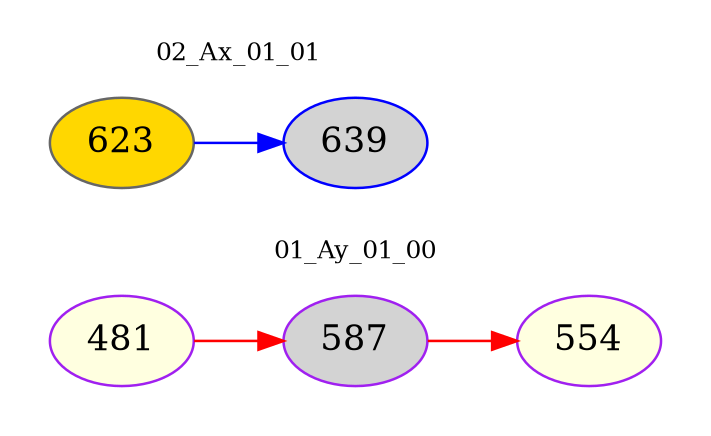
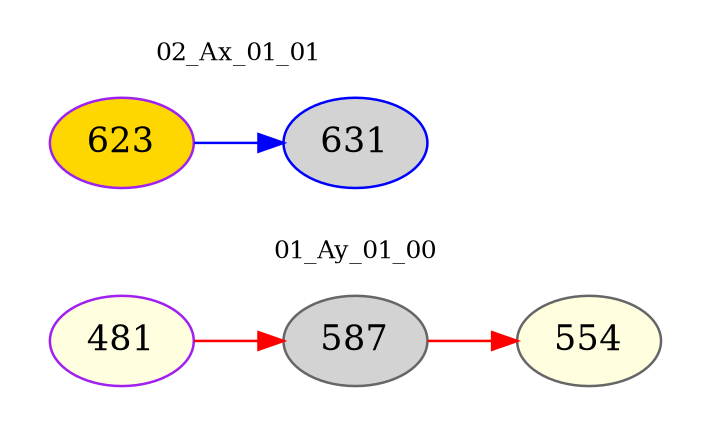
node "623": color gray40 -> purple
node "639": label "639" -> "631"
node "587": color purple -> gray40
node "554": color purple -> gray40
